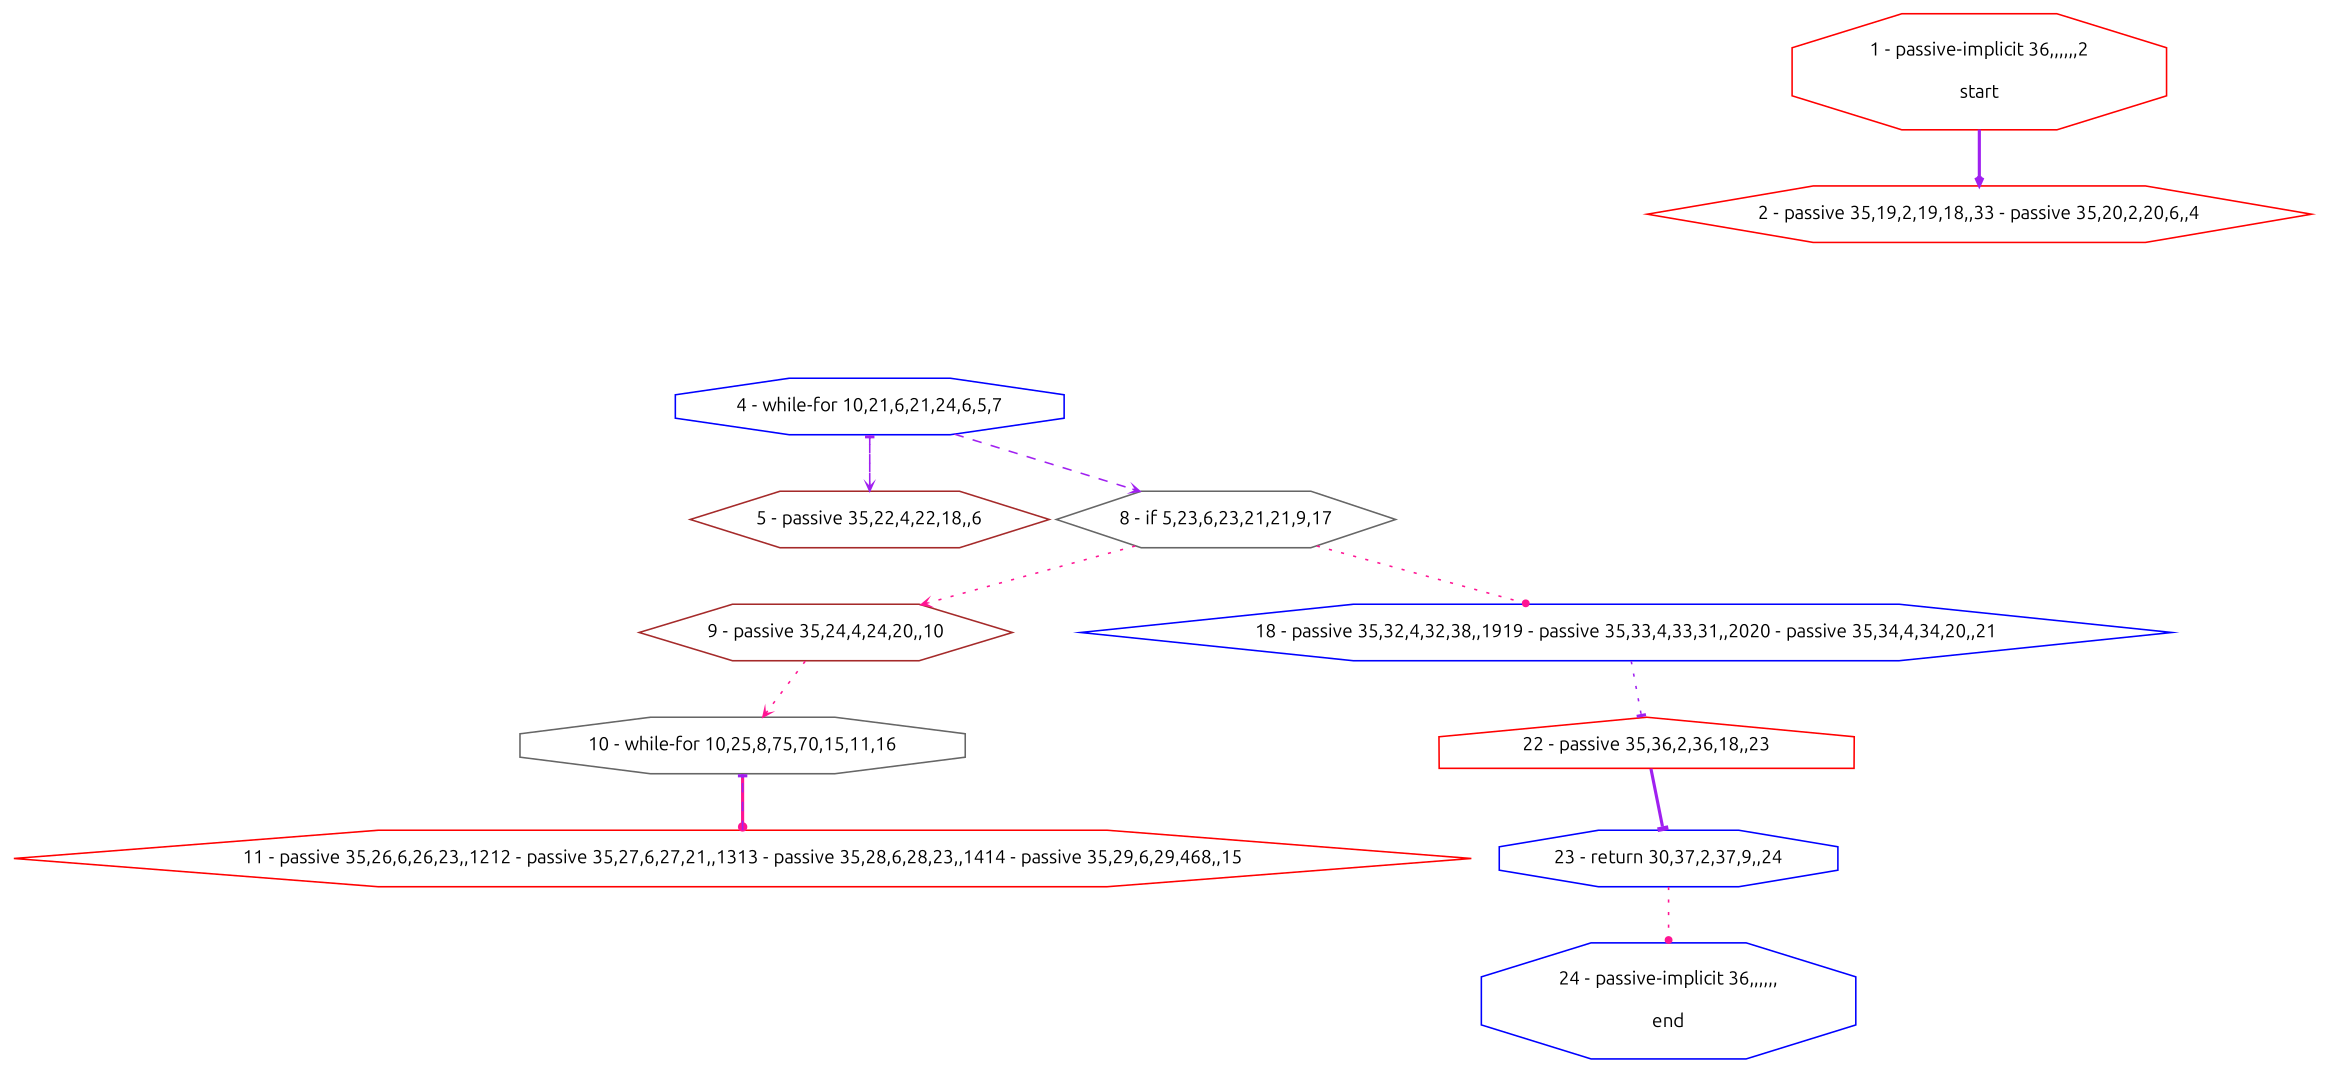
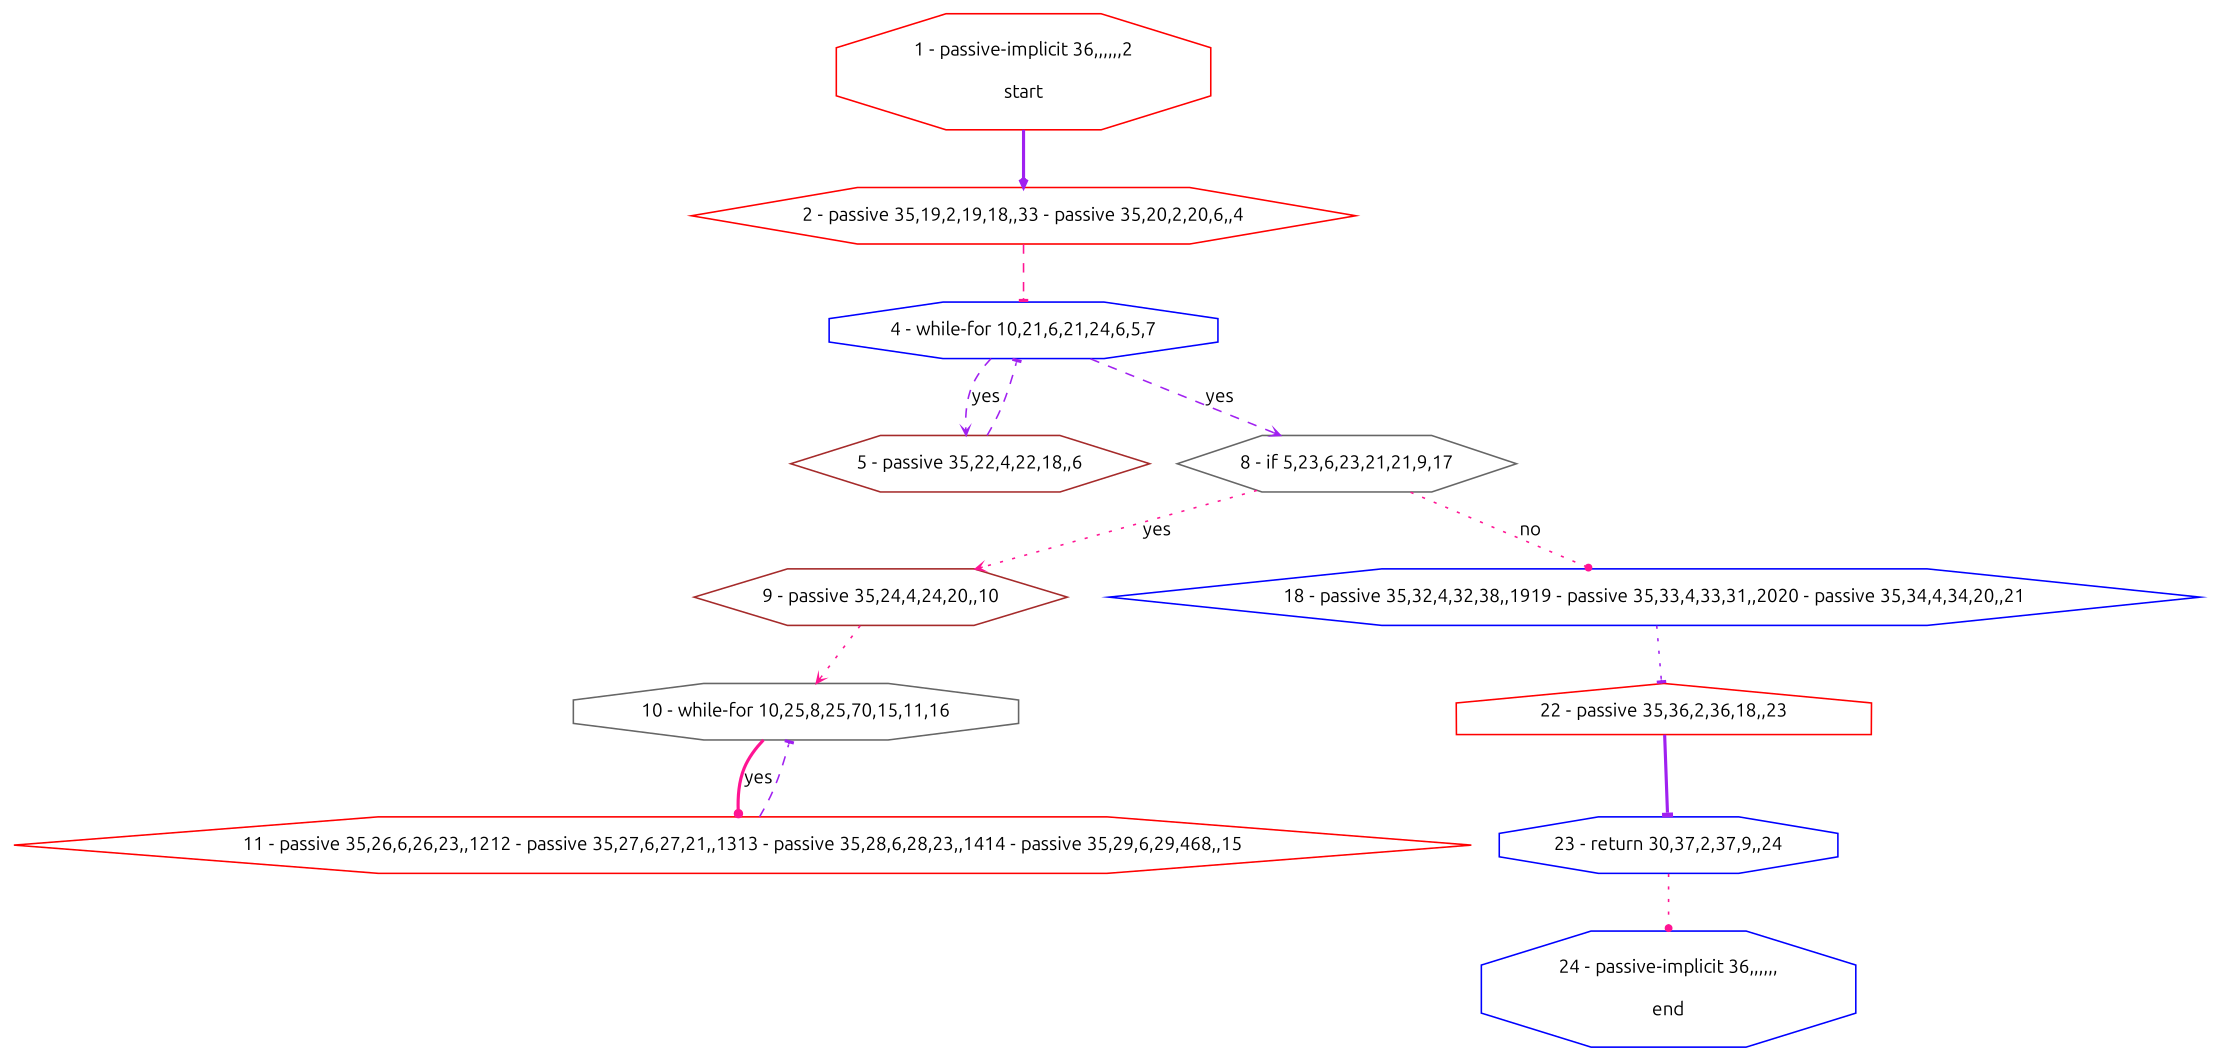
edge "2 - passive 35,19,2,19,18,,33 - passive 35,20,2,20,6,,4" -> "4 - while-for 10,21,6,21,24,6,5,7": added
node "10 - while-for 10,25,8,75,70,15,11,16": label "10 - while-for 10,25,8,75,70,15,11,16" -> "10 - while-for 10,25,8,25,70,15,11,16"
edge "4 - while-for 10,21,6,21,24,6,5,7" -> "8 - if 5,23,6,23,21,21,9,17": label "no" -> "yes"
